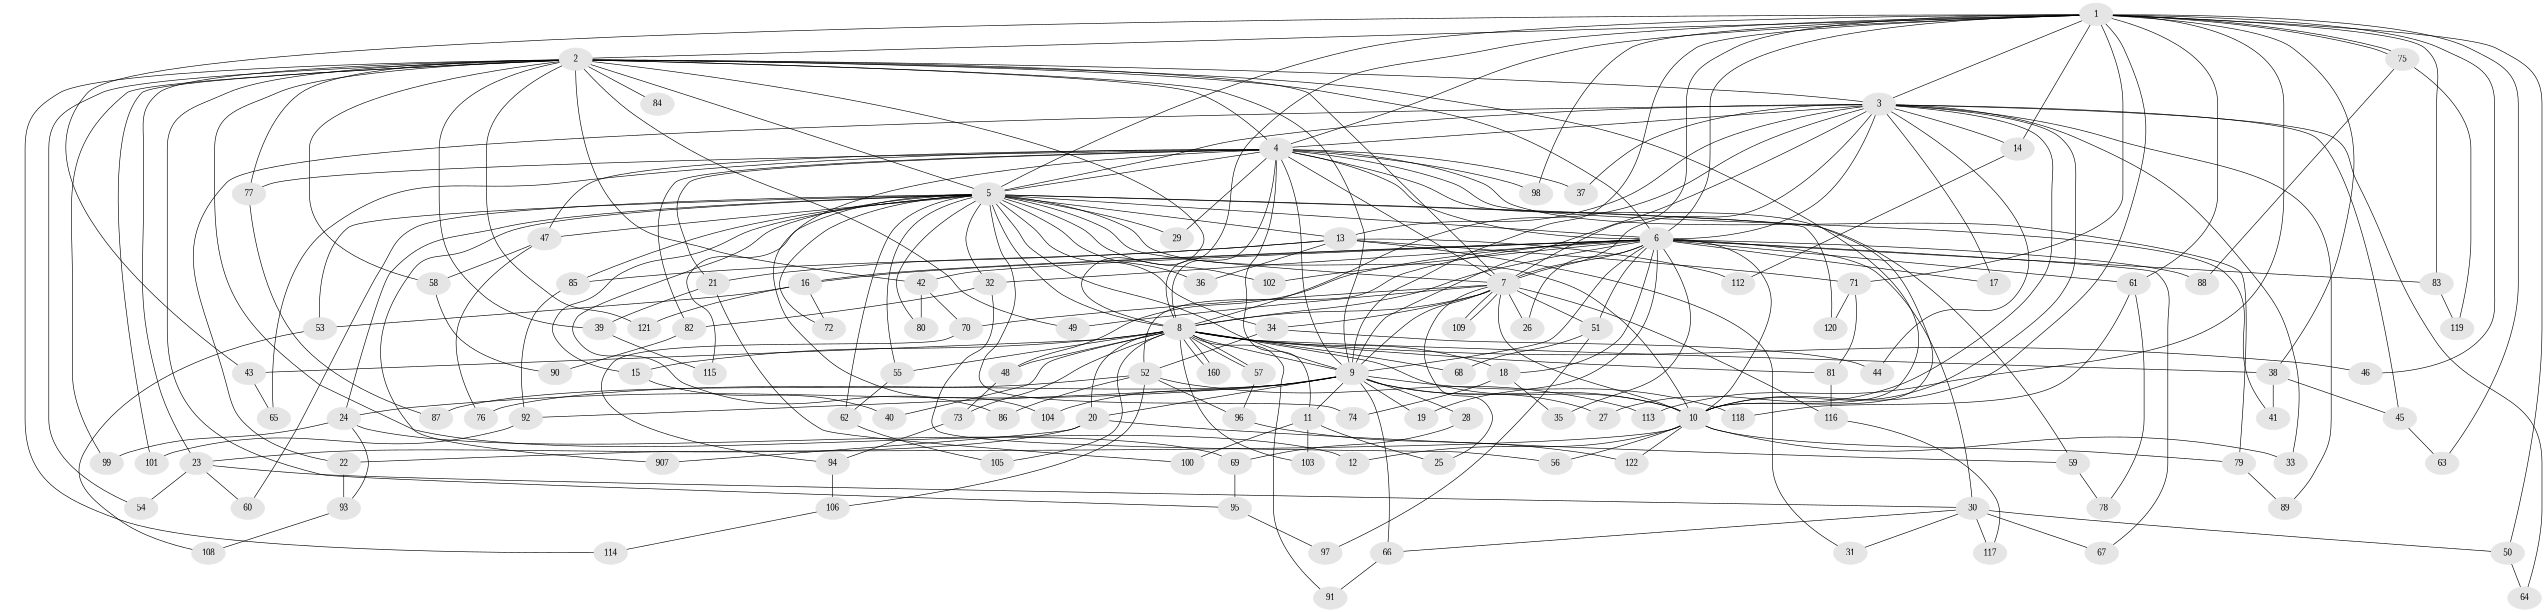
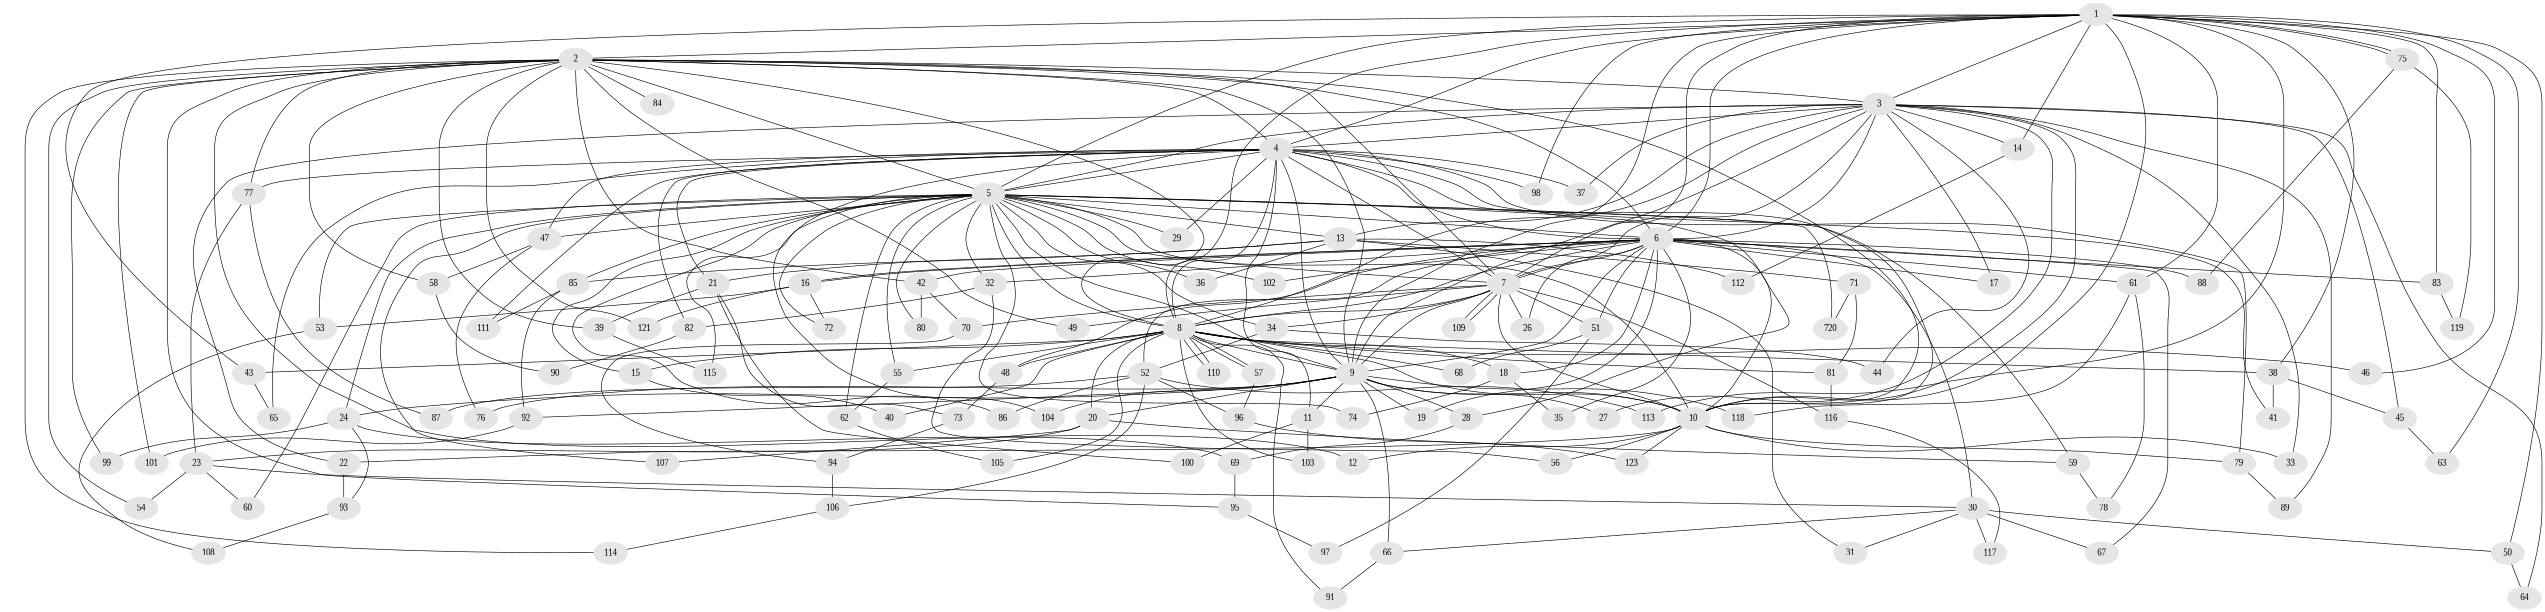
edge "2" -- "23": now "77" -- "23"
edge "1" -- "71": removed
edge "5" -- "28": added
node "111": added
node "120": label "120" -> "720"
edge "8" -- "73": now "21" -- "73"
node "160": label "160" -> "110"
node "907": label "907" -> "107"
node "25": removed
node "122": label "122" -> "123"
